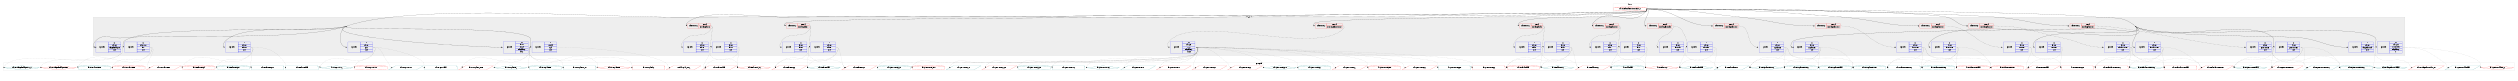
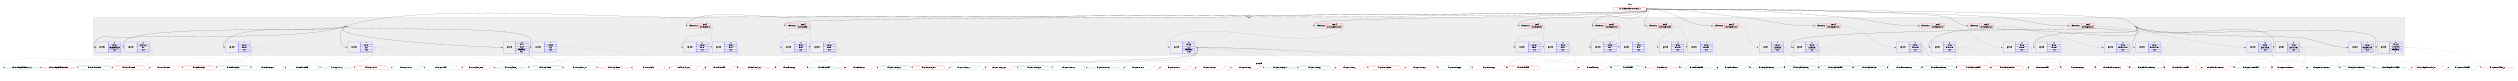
node "dev-ros/geneus-2.2.6": removed
